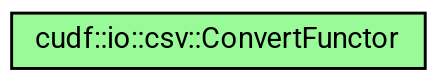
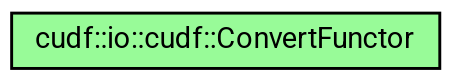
node "cudf::io::csv::ConvertFunctor": label "cudf::io::csv::ConvertFunctor" -> "cudf::io::cudf::ConvertFunctor"
